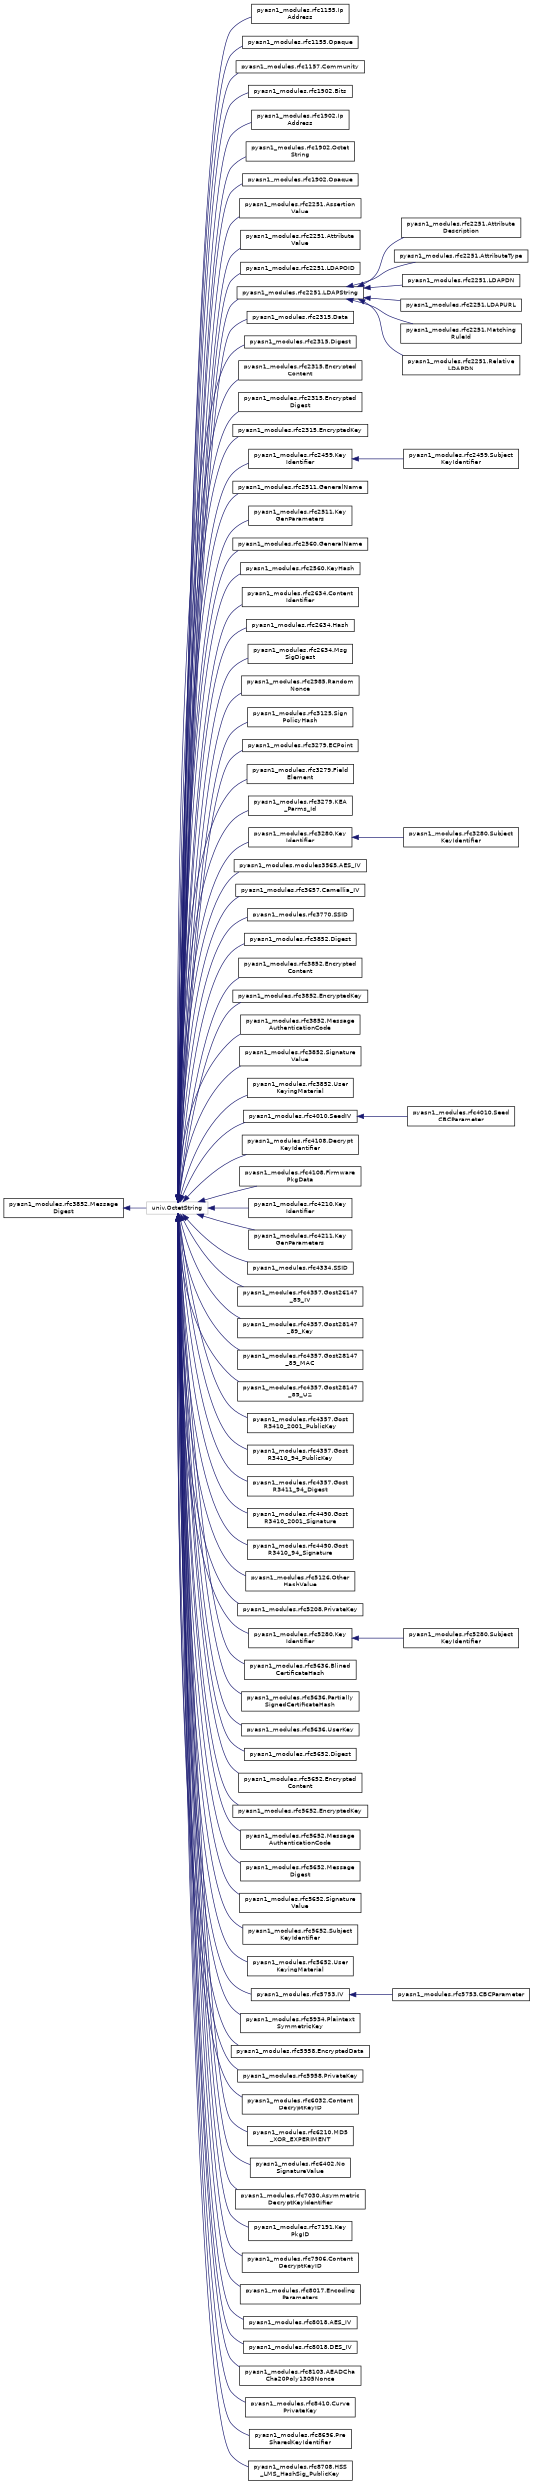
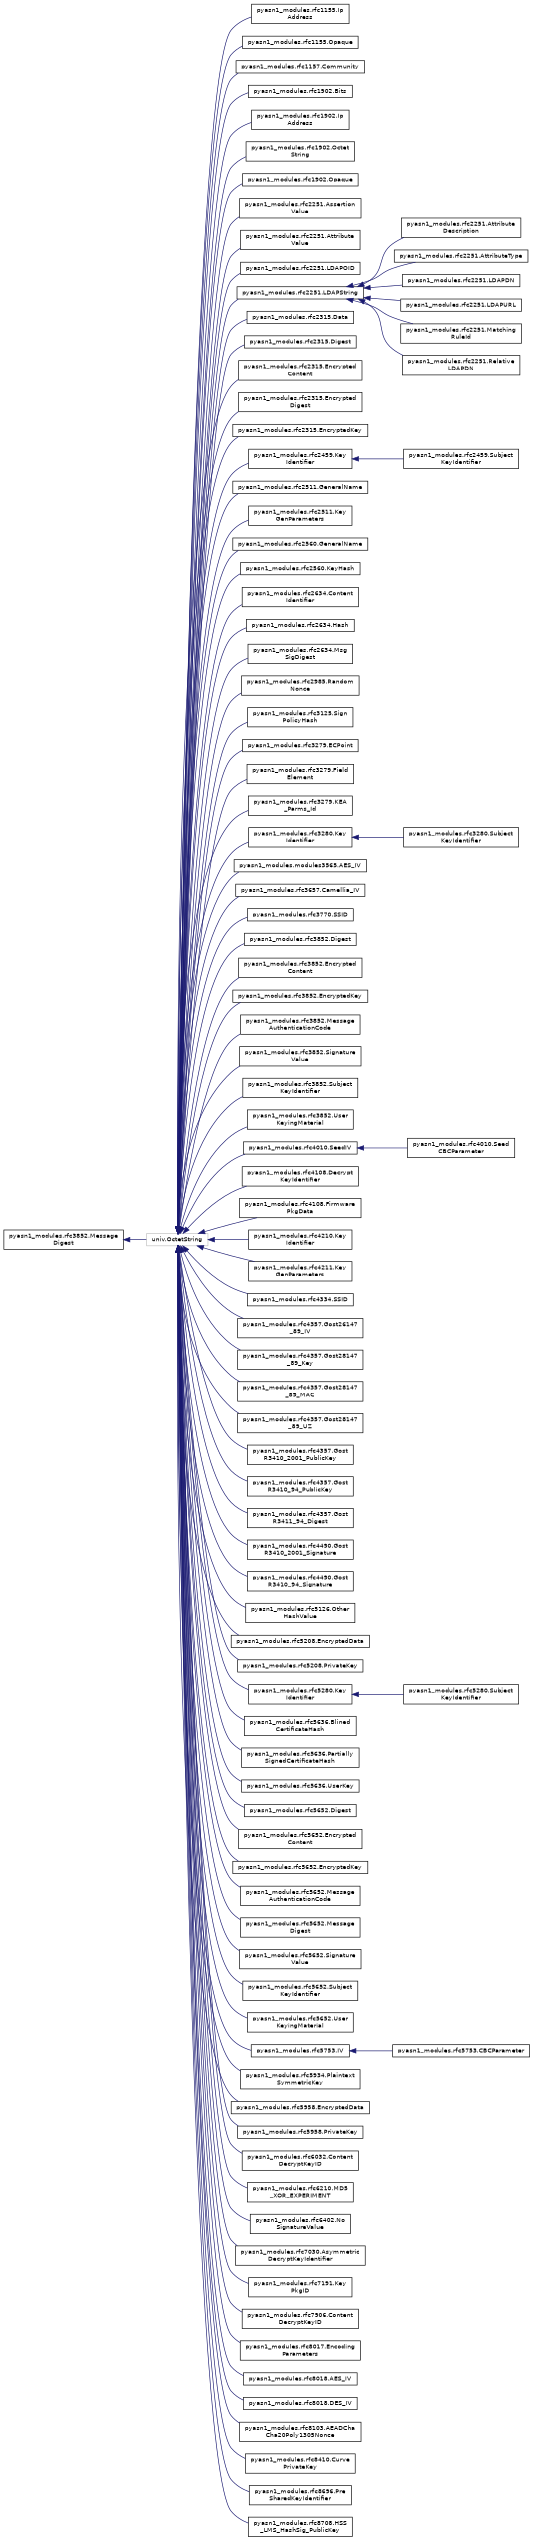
node "pyasn1_modules.rfc3852.Subject KeyIdentifier": added
node "pyasn1_modules.rfc5208.EncryptedData": added
